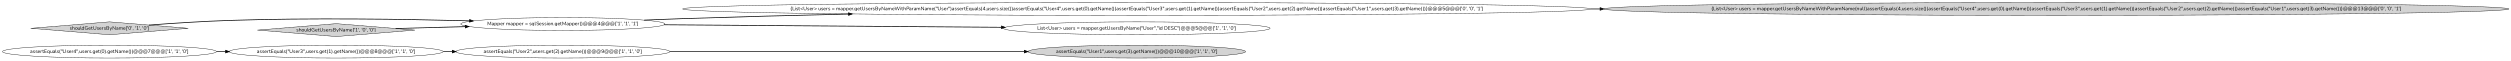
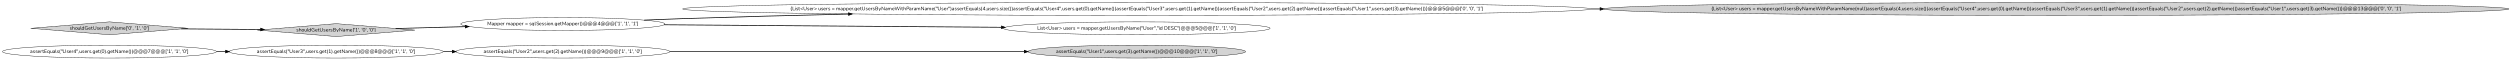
edge "shouldGetUsersByName['0', '1', '0']" -> "Mapper mapper = sqlSession.getMapper()@@@4@@@['1', '1', '1']": now "shouldGetUsersByName['0', '1', '0']" -> "shouldGetUsersByName['1', '0', '0']"
